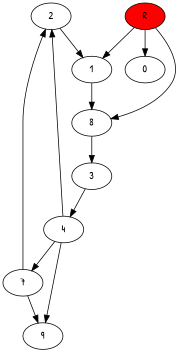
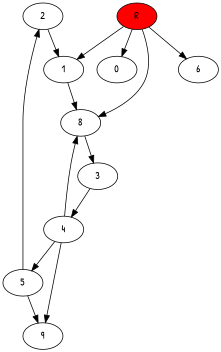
node "6": added
edge "4" -> "2": now "4" -> "8"
node "7": label "7" -> "5"
